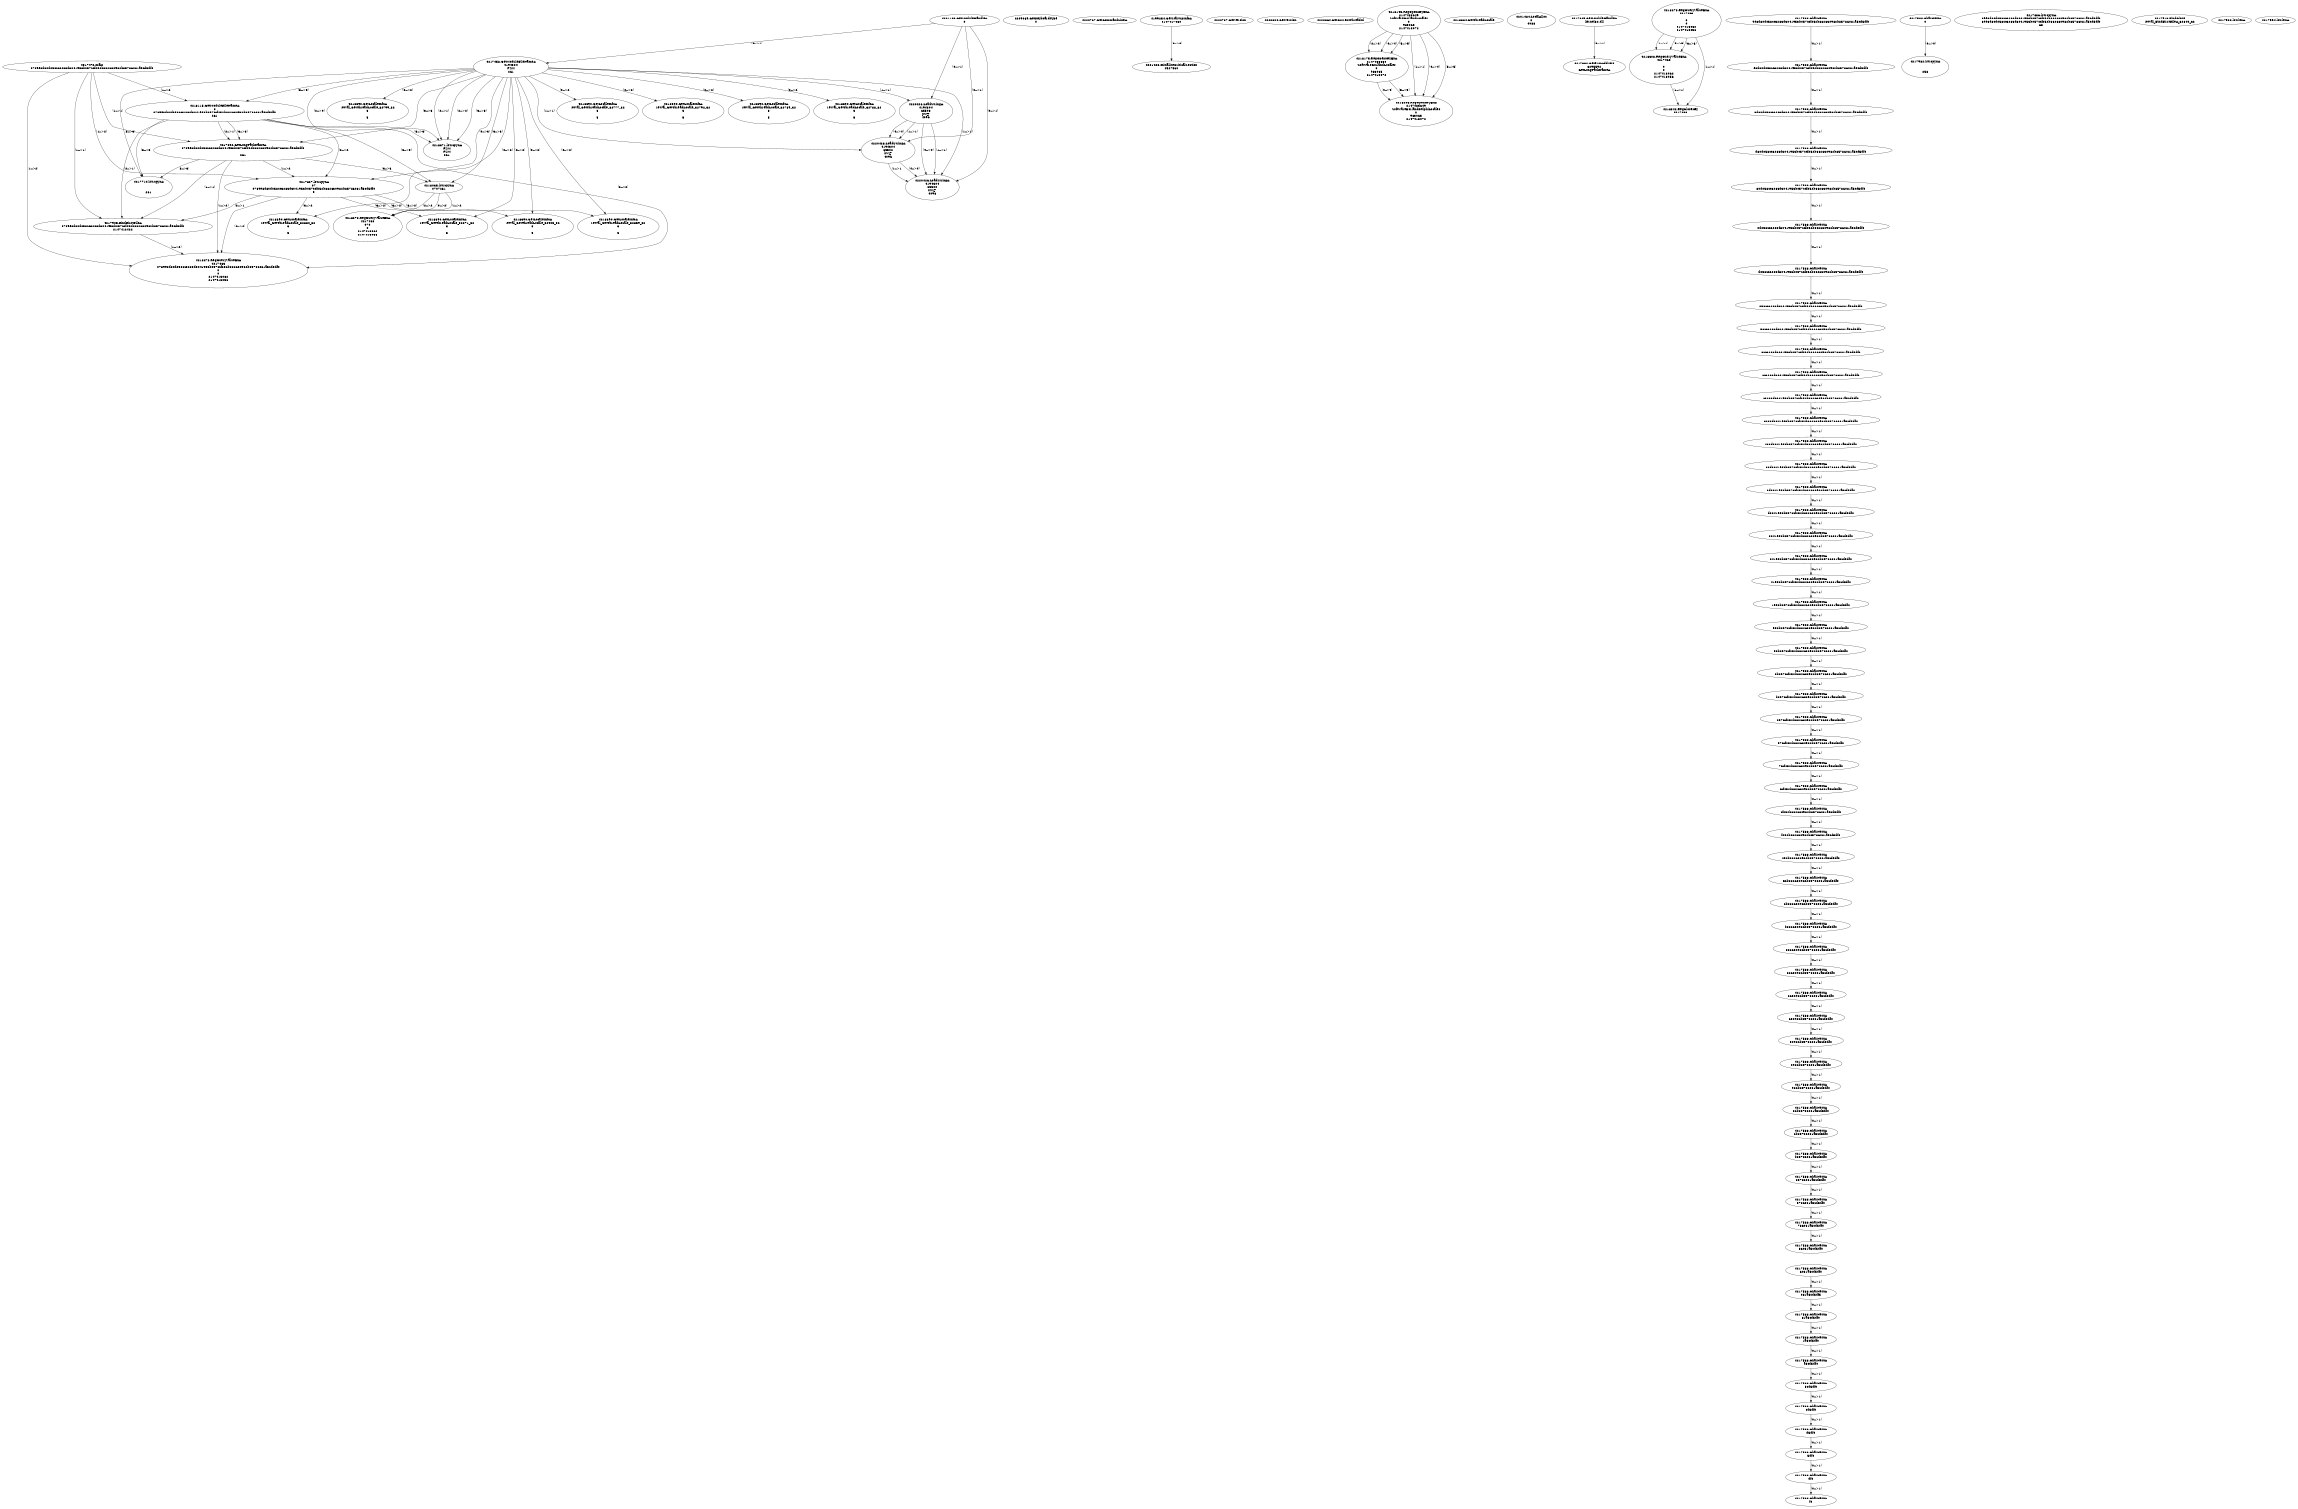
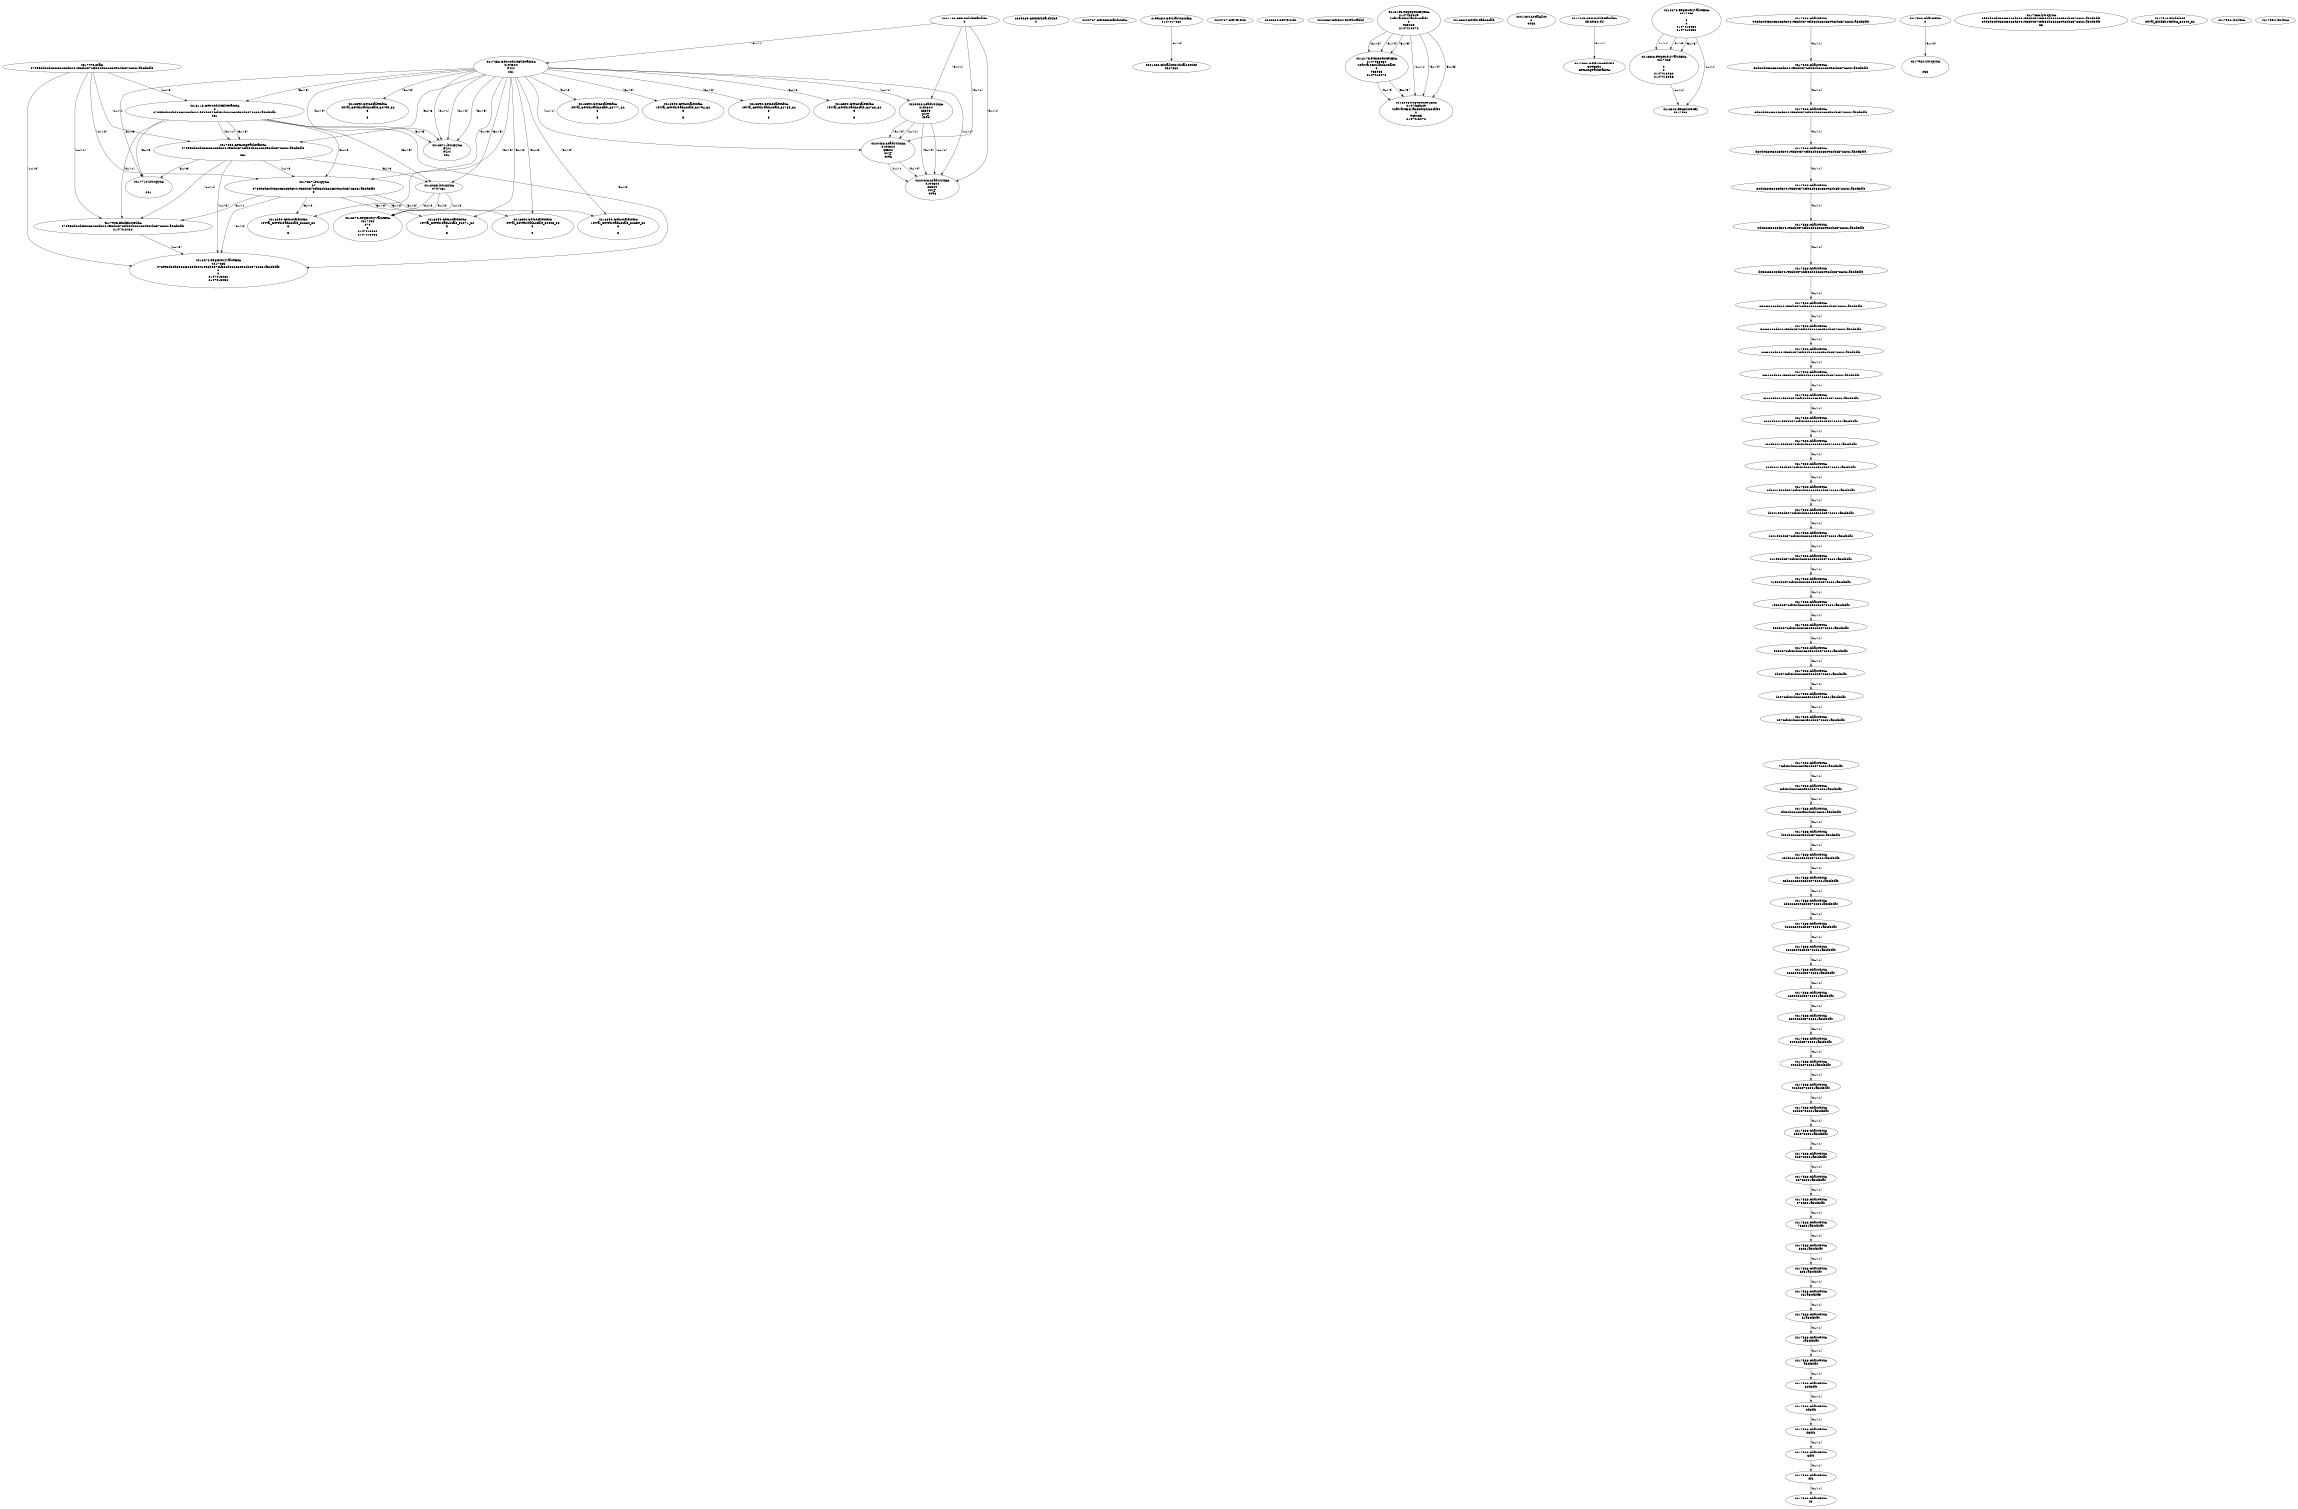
node "4217588.CharNextA 57ccf252b882630982b85786081a5cd5df0": removed
edge "4217588.CharNextA 86081a5cd5df0" -> "4217588.CharNextA 6081a5cd5df0": added, label "(0-->1)"
